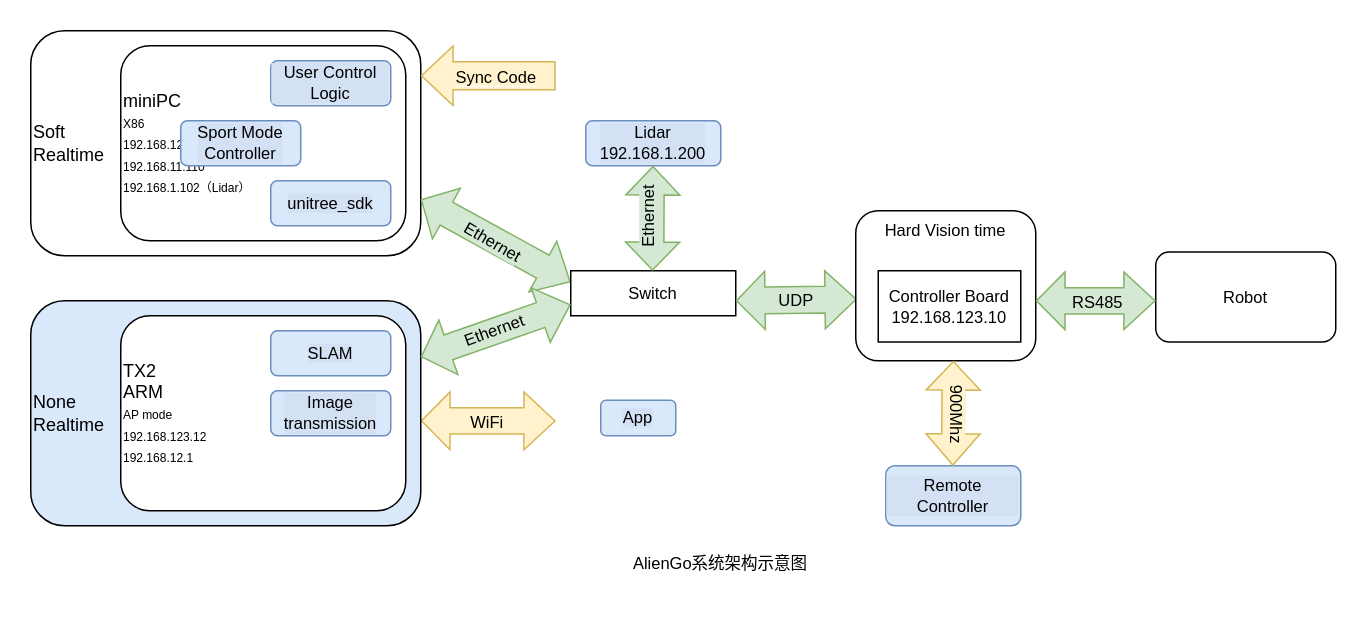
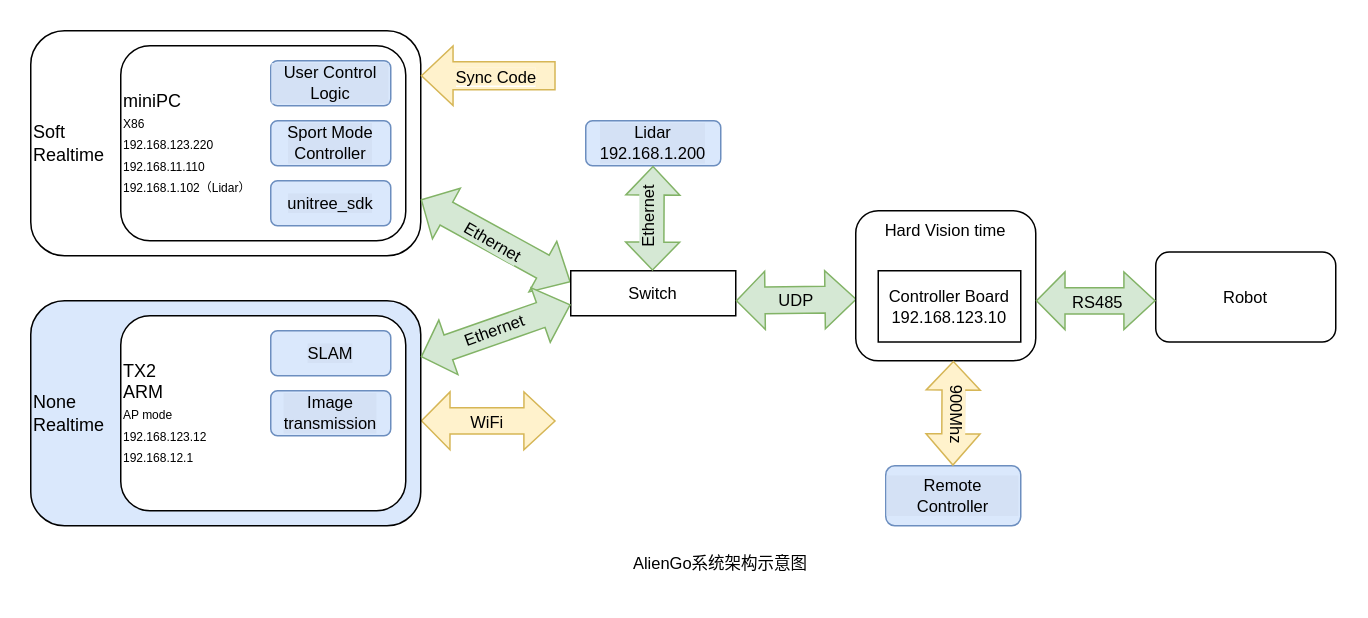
node "Sport Mode Controller": moved (241, 143) -> (331, 143)
node "App": removed
